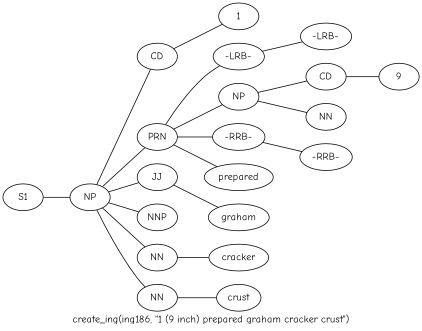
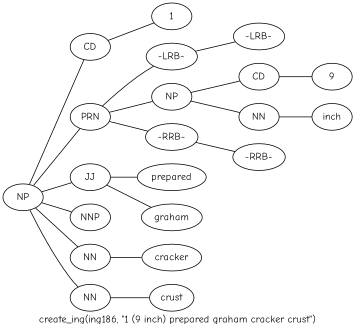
node "inch": added
edge "PRN" -- "prepared": now "JJ" -- "prepared"
node "S1": removed
